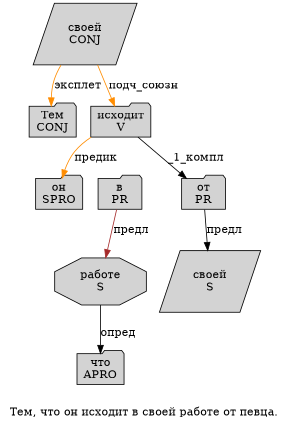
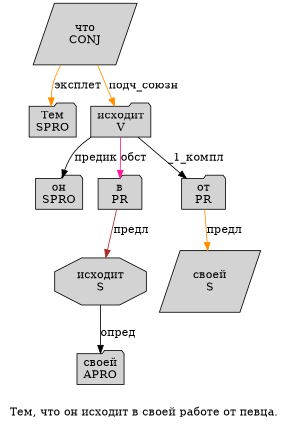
node "своей CONJ": label "своей CONJ" -> "что CONJ"
node "Тем CONJ": label "Тем CONJ" -> "Тем SPRO"
edge "исходит V" -> "он SPRO": color darkorange -> black
edge "исходит V" -> "в PR": added, label "обст"
edge "от PR" -> "своей S": color black -> darkorange
node "работе S": label "работе S" -> "исходит S"
node "что APRO": label "что APRO" -> "своей APRO"
